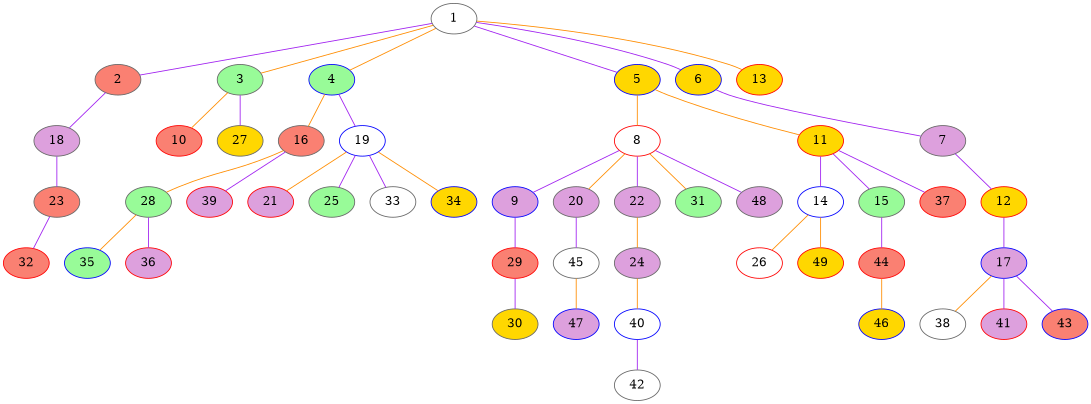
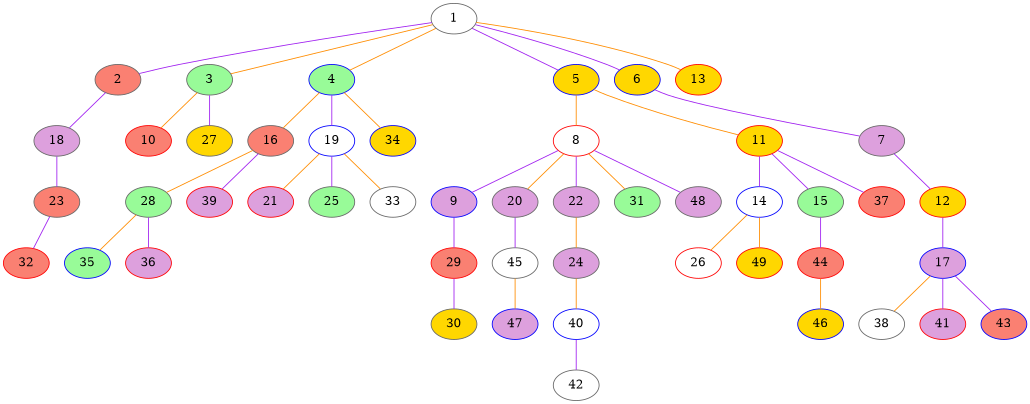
edge "19" -- "33": color purple -> darkorange
edge "19" -- "34": now "4" -- "34"
